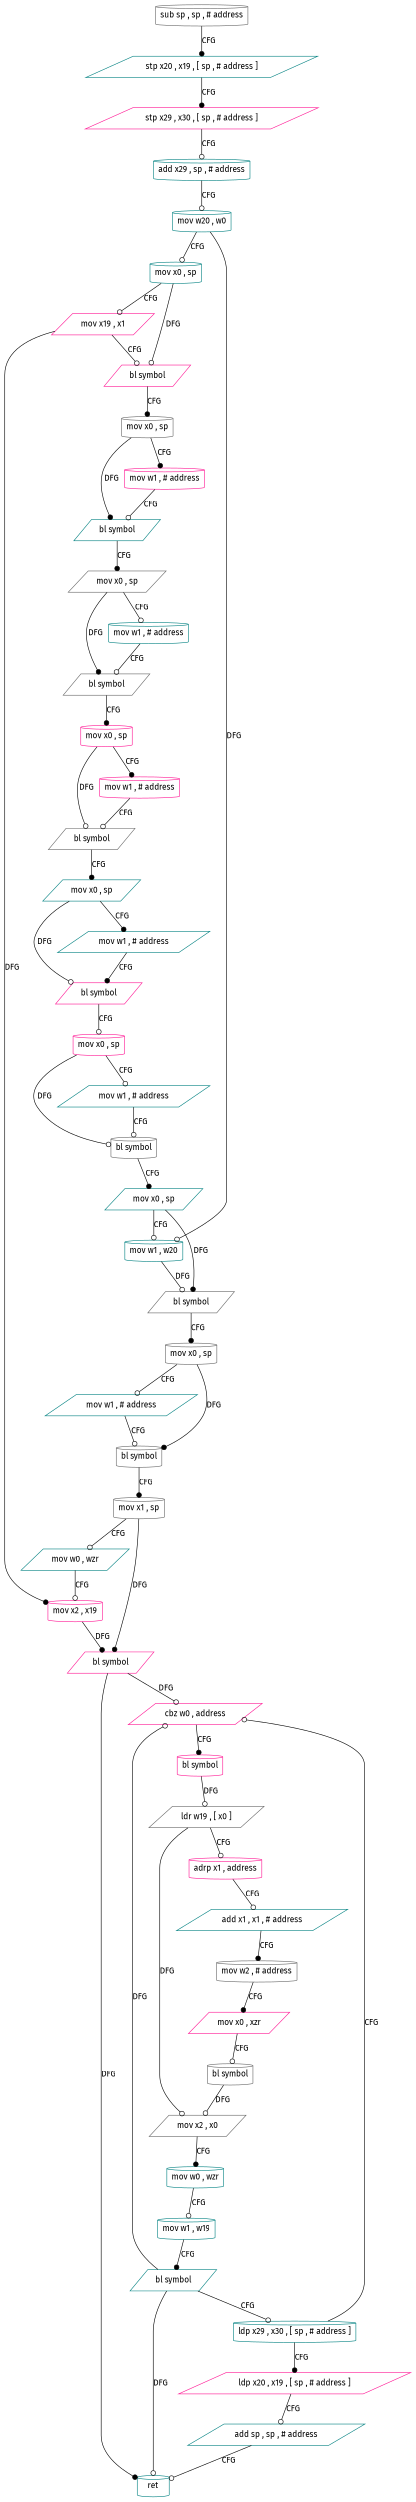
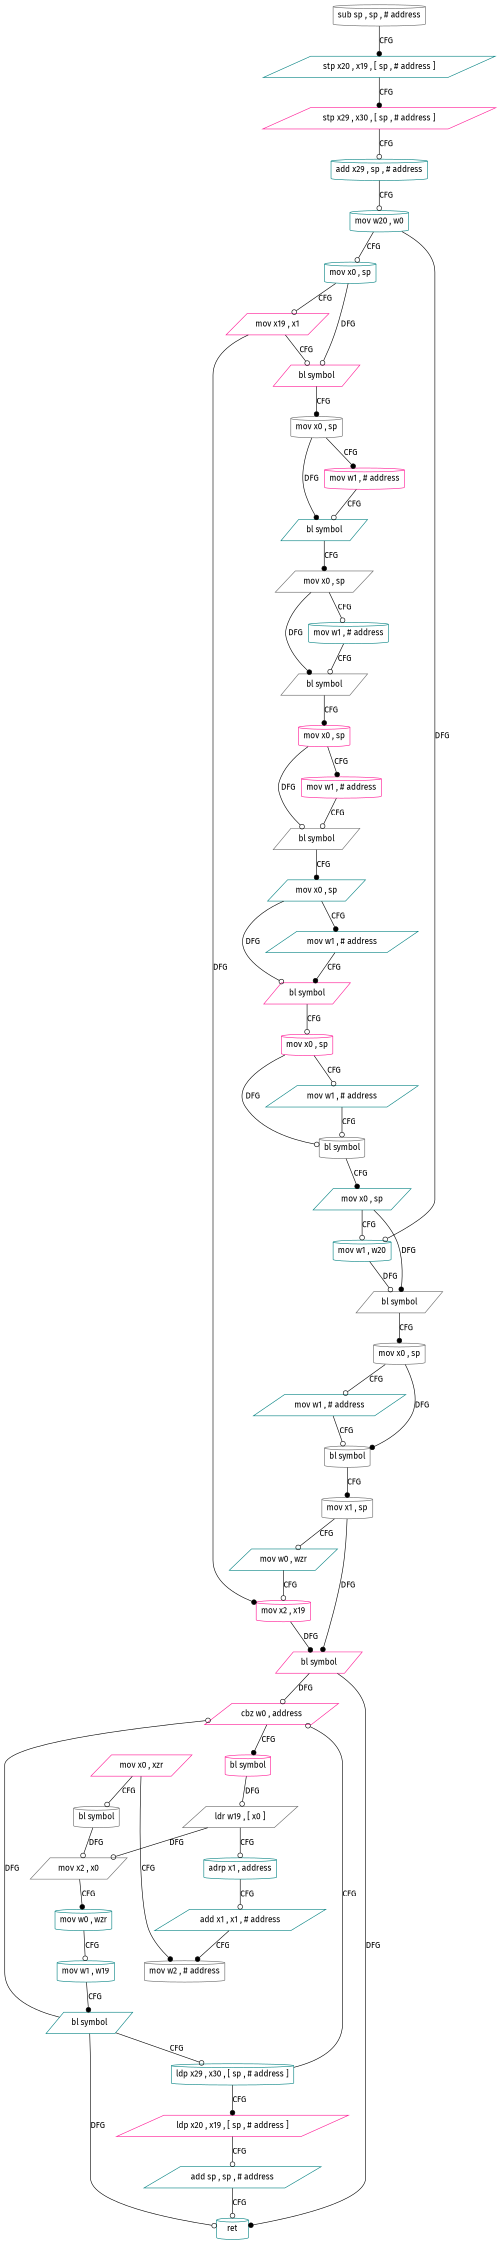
node "adrp x1 , address": color deeppink -> teal
edge "mov w2 , # address" -> "mov x0 , xzr": reversed
